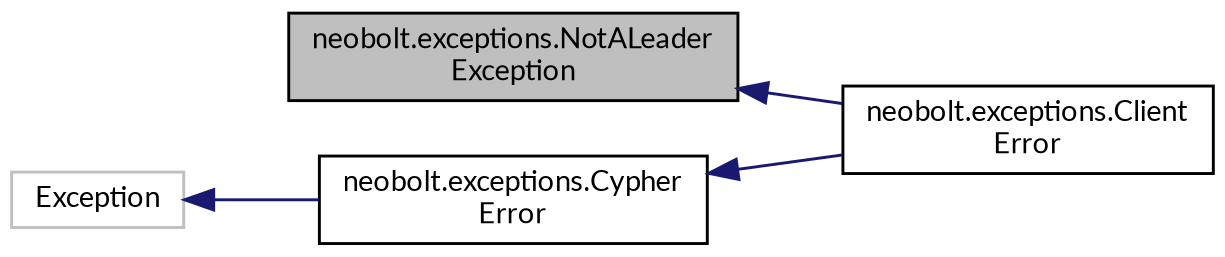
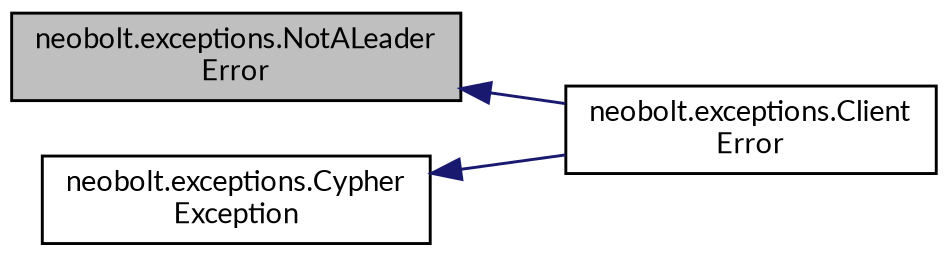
node "neobolt.exceptions.NotALeader Exception": label "neobolt.exceptions.NotALeader Exception" -> "neobolt.exceptions.NotALeader Error"
node "Exception": removed
node "neobolt.exceptions.Cypher Error": label "neobolt.exceptions.Cypher Error" -> "neobolt.exceptions.Cypher Exception"
